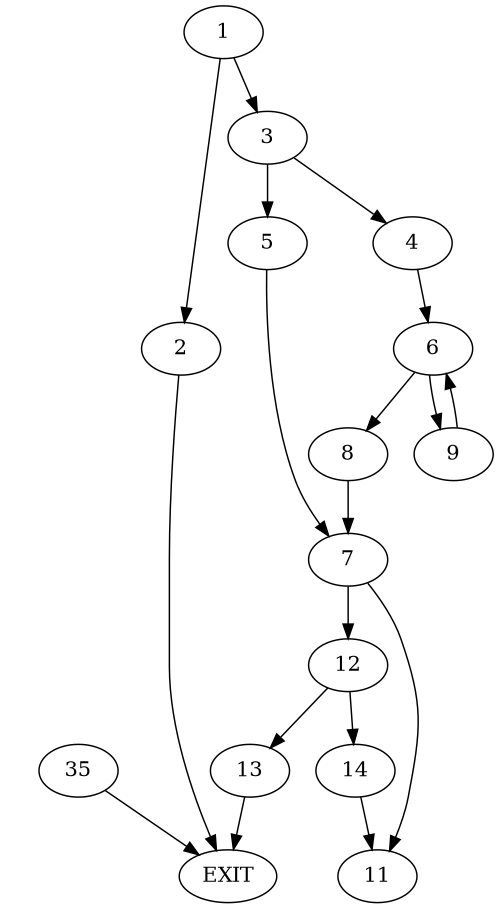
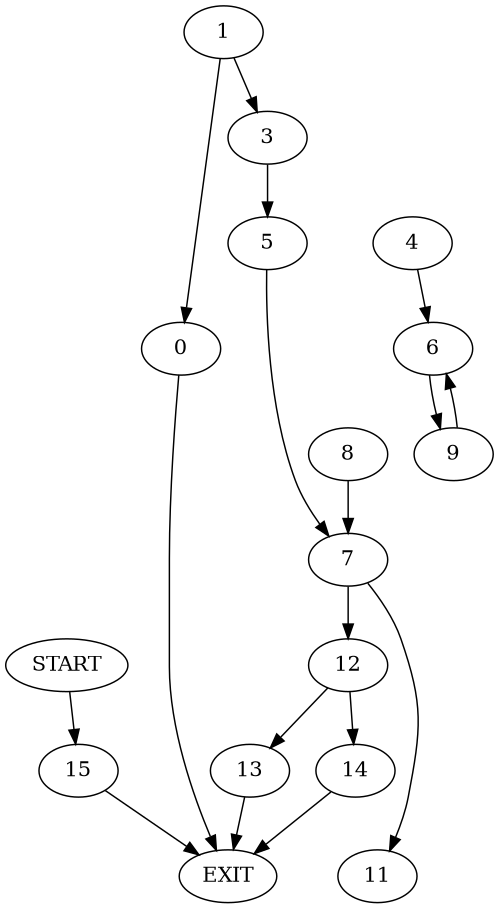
edge "3" -> "4": removed
node "2": label "2" -> "0"
edge "6" -> "8": removed
node "START": added
node "35": label "35" -> "15"
edge "14" -> "11": now "14" -> "EXIT"
